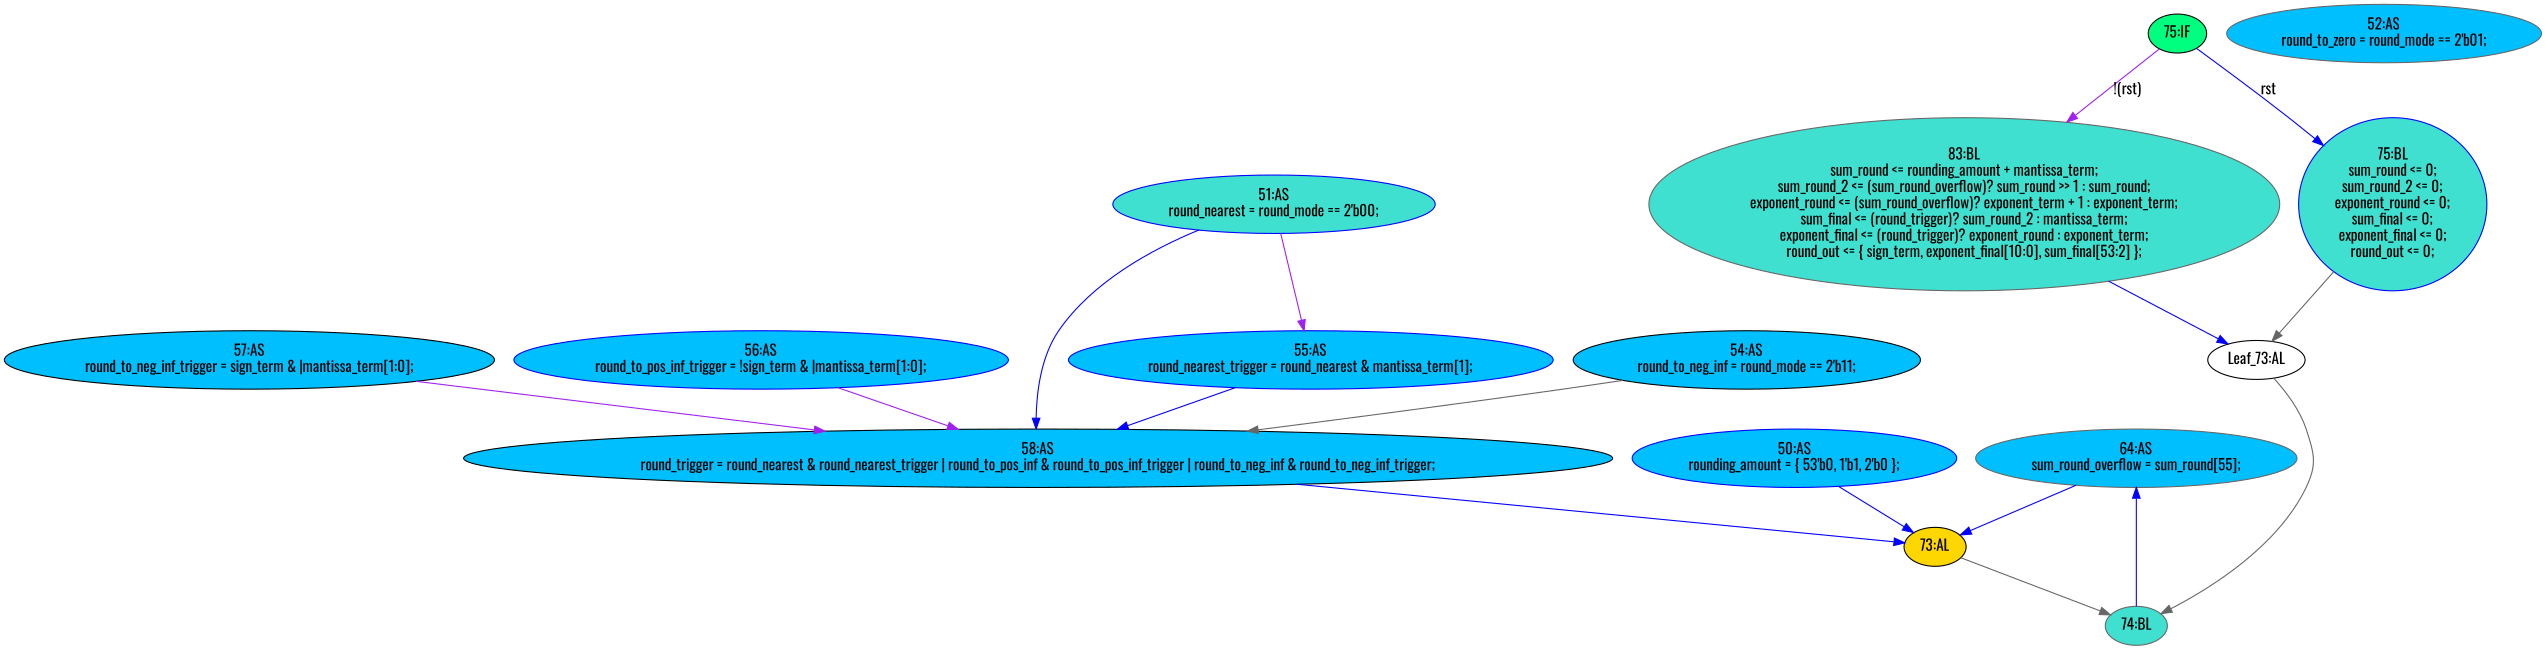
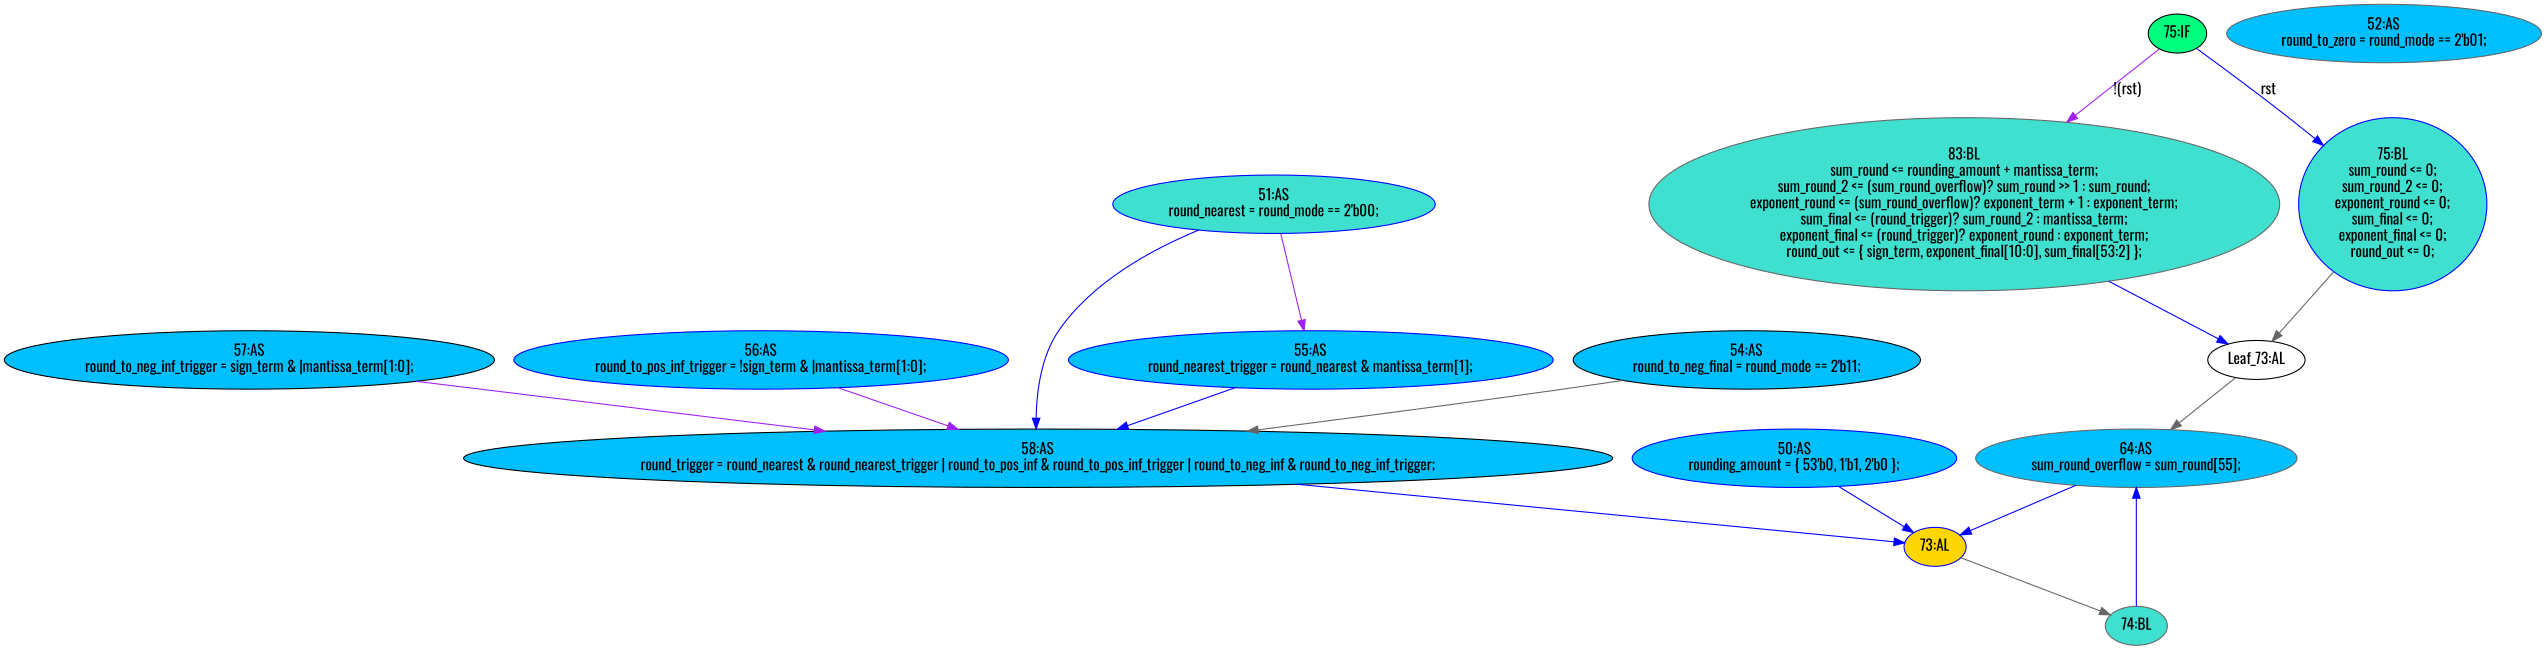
node "54:AS round_to_neg_inf = round_mode == 2'b11;": label "54:AS round_to_neg_inf = round_mode == 2'b11;" -> "54:AS round_to_neg_final = round_mode == 2'b11;"
edge "Leaf_73:AL" -> "74:BL": now "Leaf_73:AL" -> "64:AS sum_round_overflow = sum_round[55];"
node "73:AL": color black -> blue
